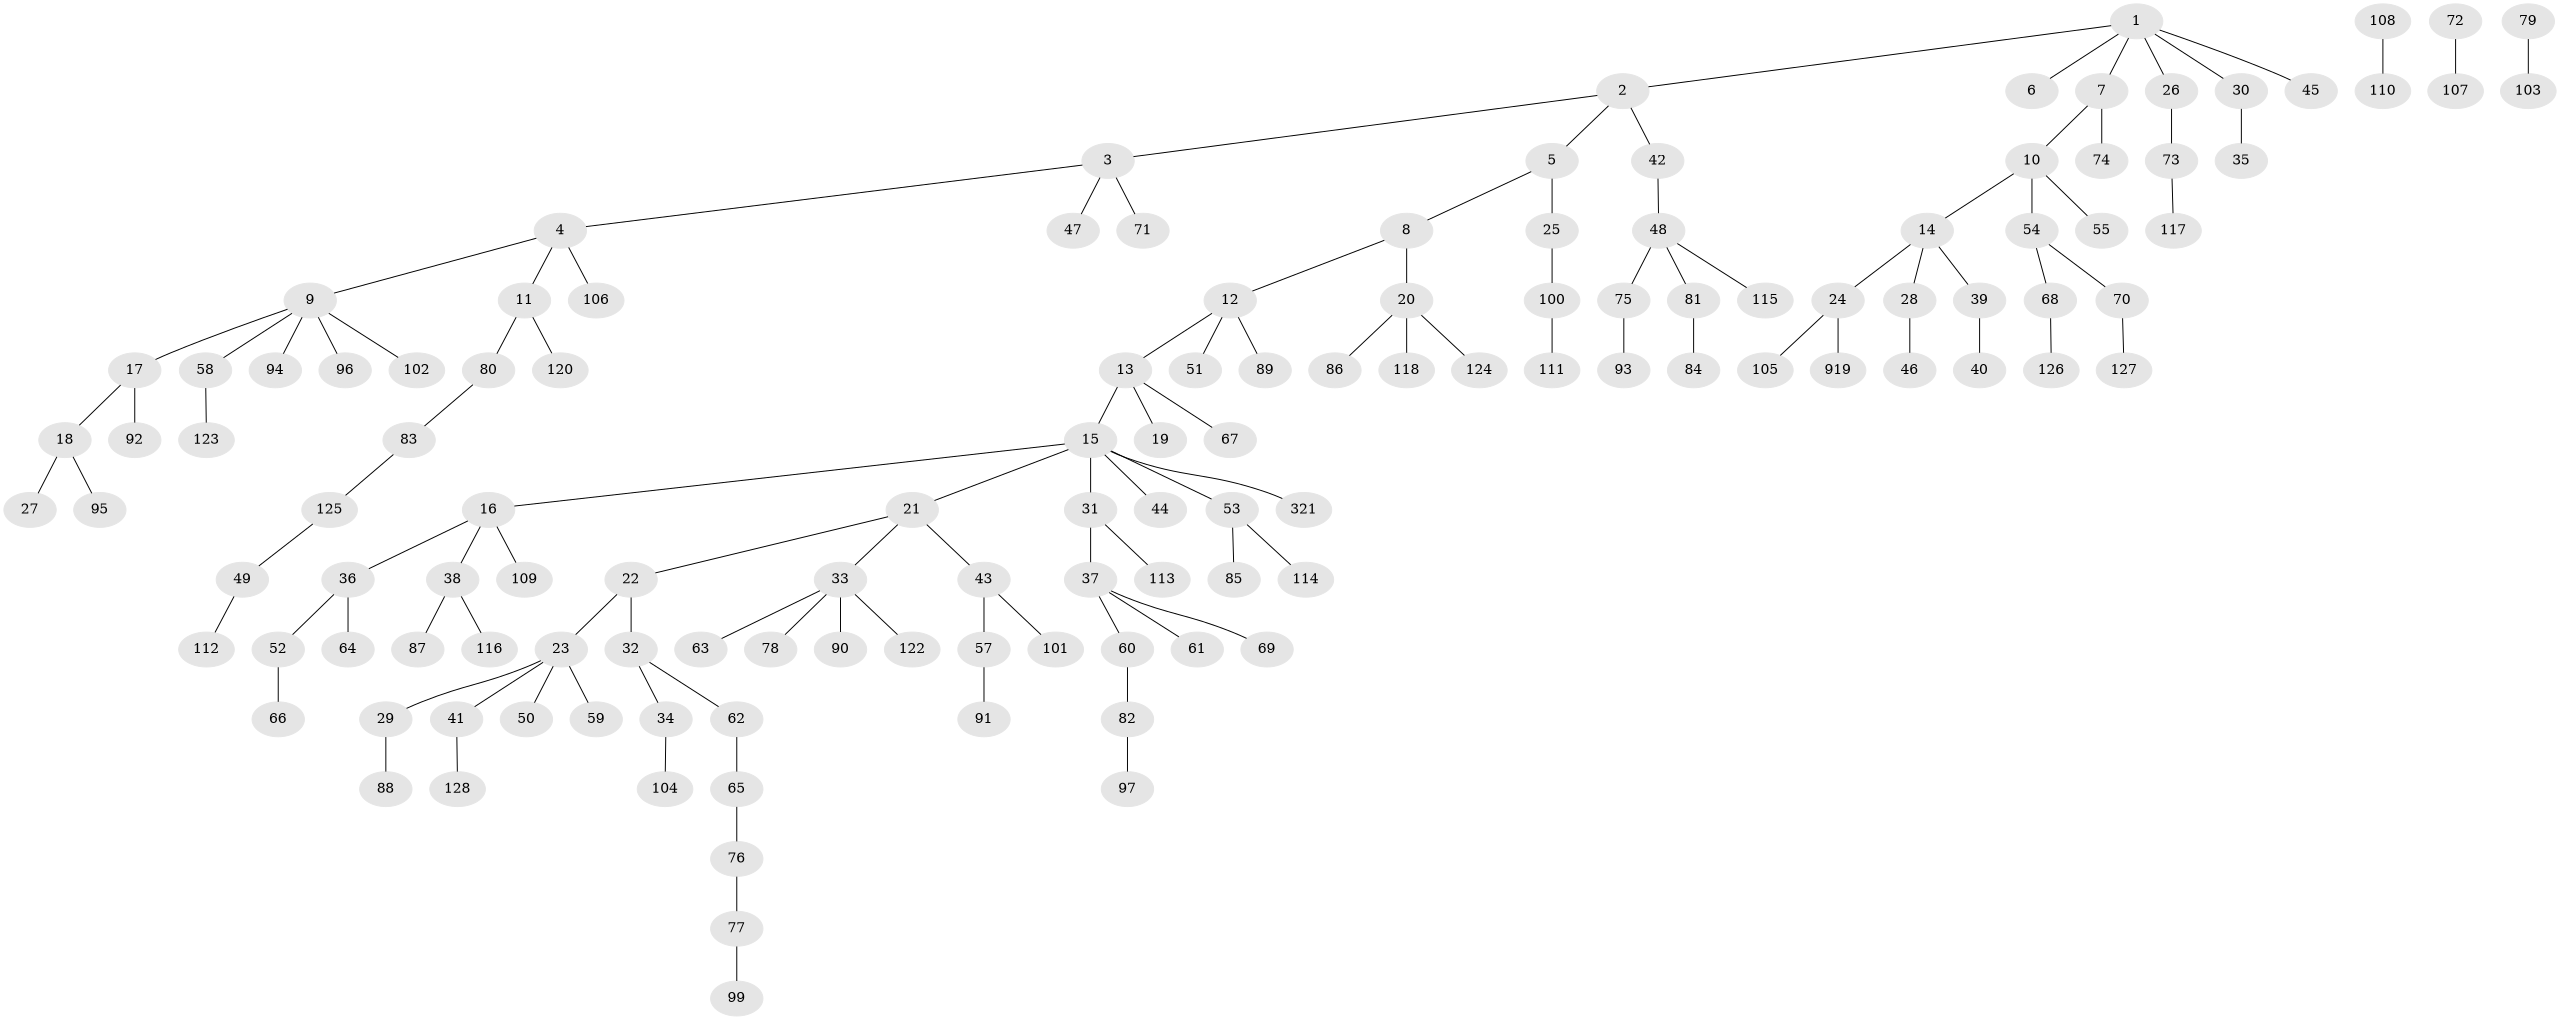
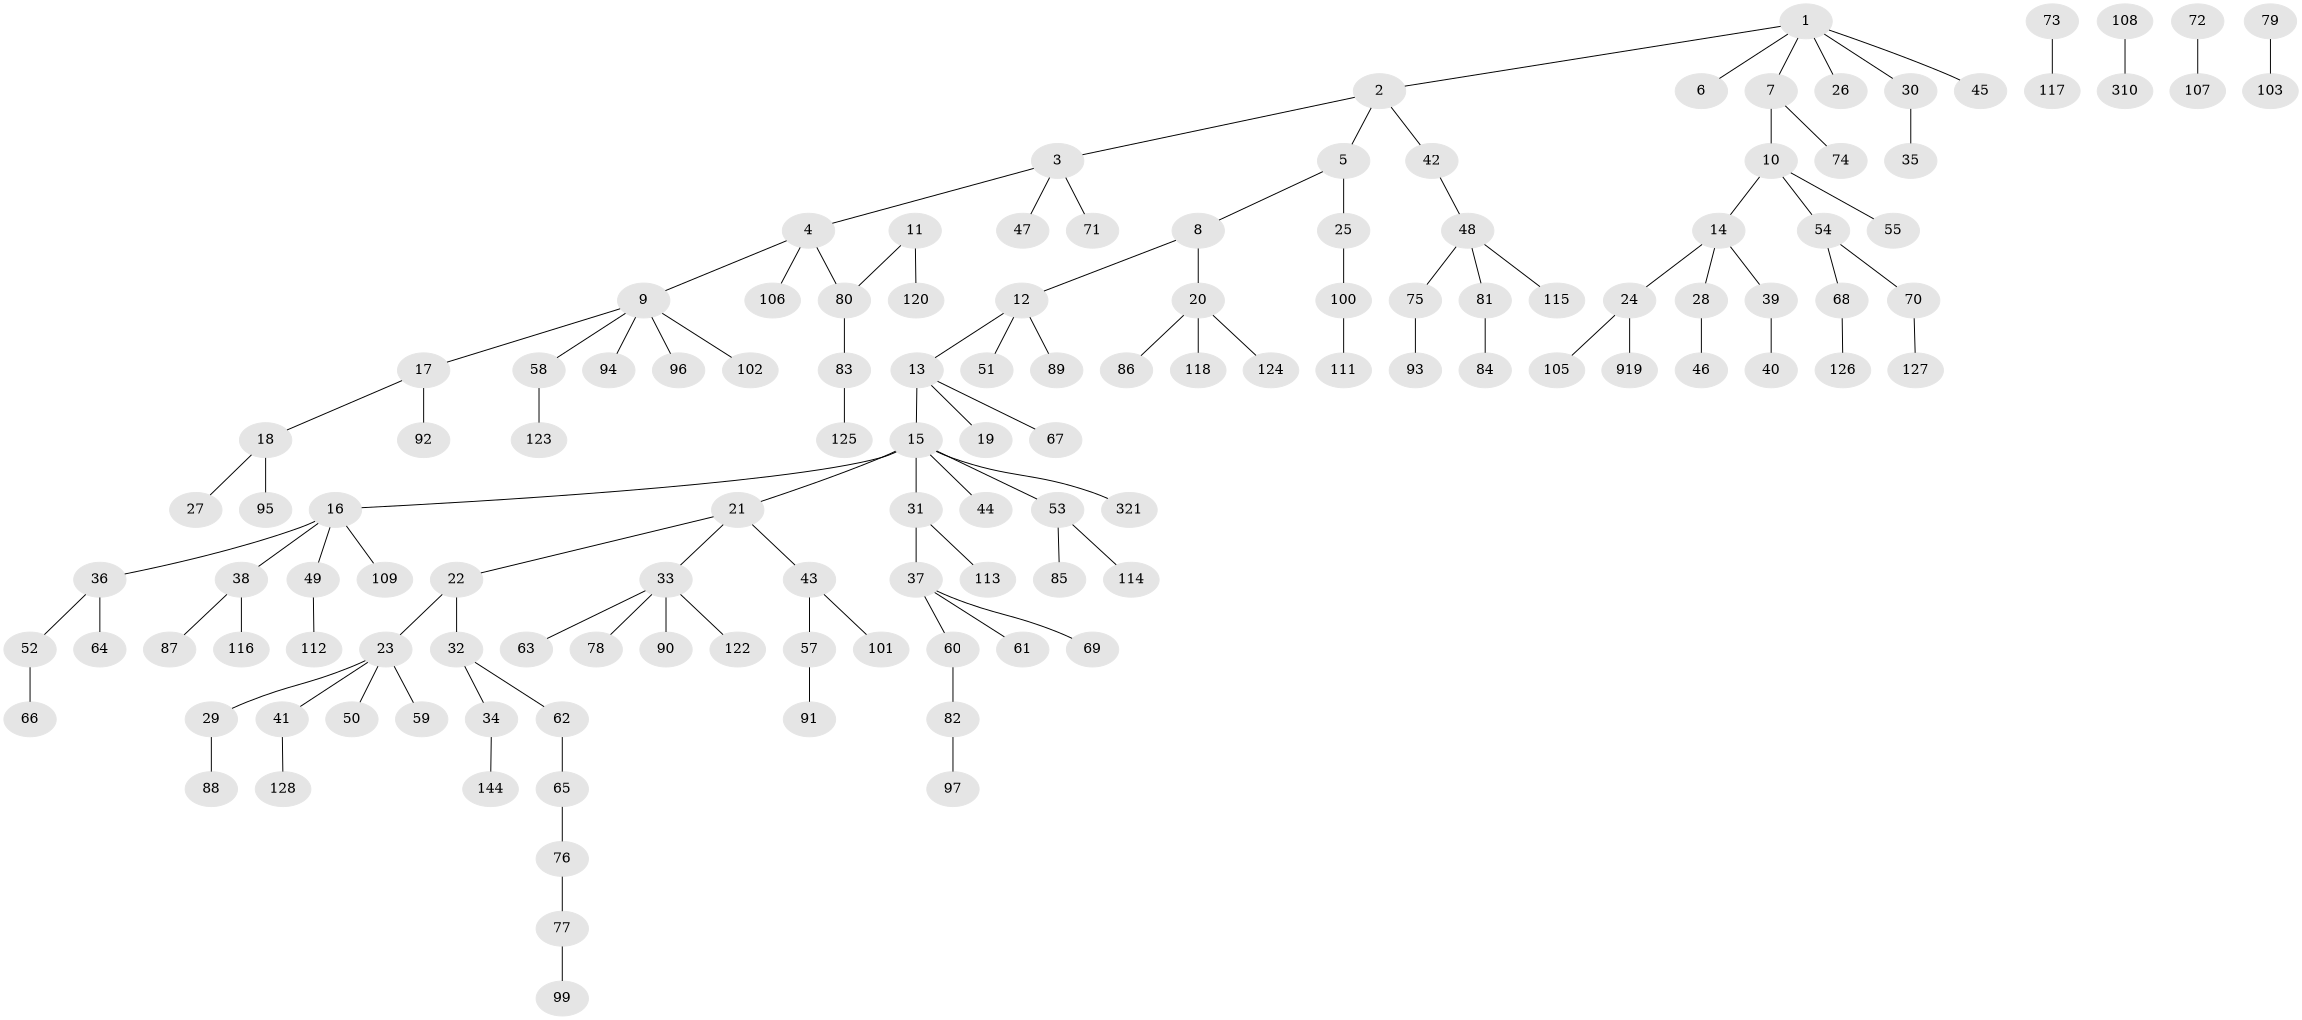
node "110": label "110" -> "310"
edge "26" -- "73": removed
edge "4" -- "11": now "4" -- "80"
edge "125" -- "49": now "16" -- "49"
node "104": label "104" -> "144"
